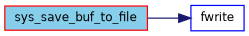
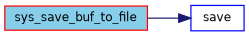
node "fwrite": label "fwrite" -> "save"
